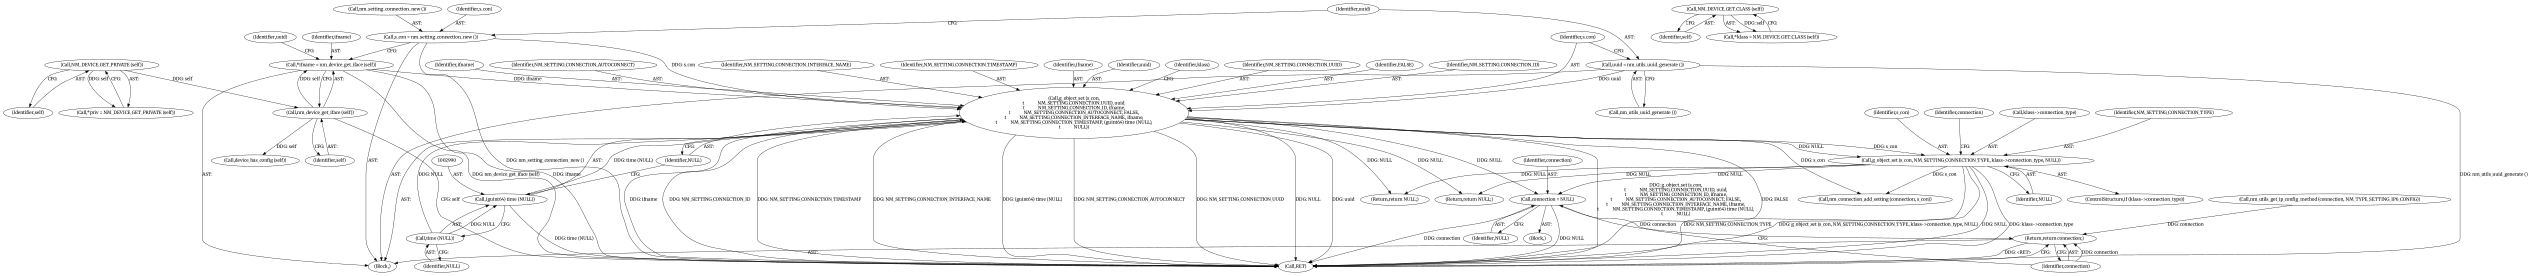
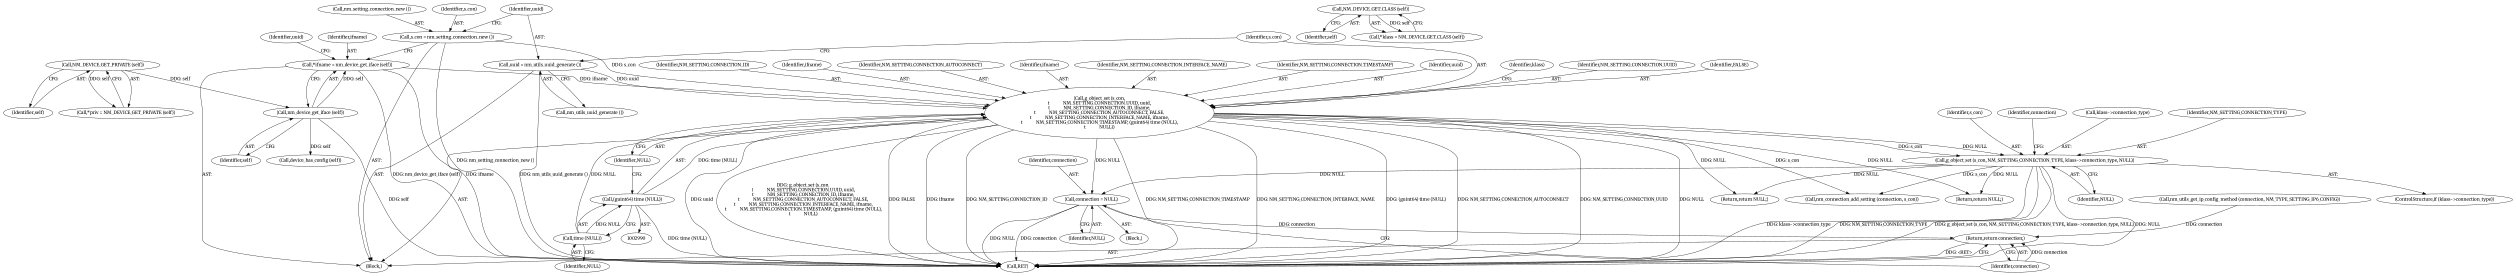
edge "1002990" -> "(Call,(guint64) time (NULL))": reversed
edge "(Call,nm_device_get_iface (self))" -> "(Call,RET)": label "CFG: self" -> "DDG: self"
